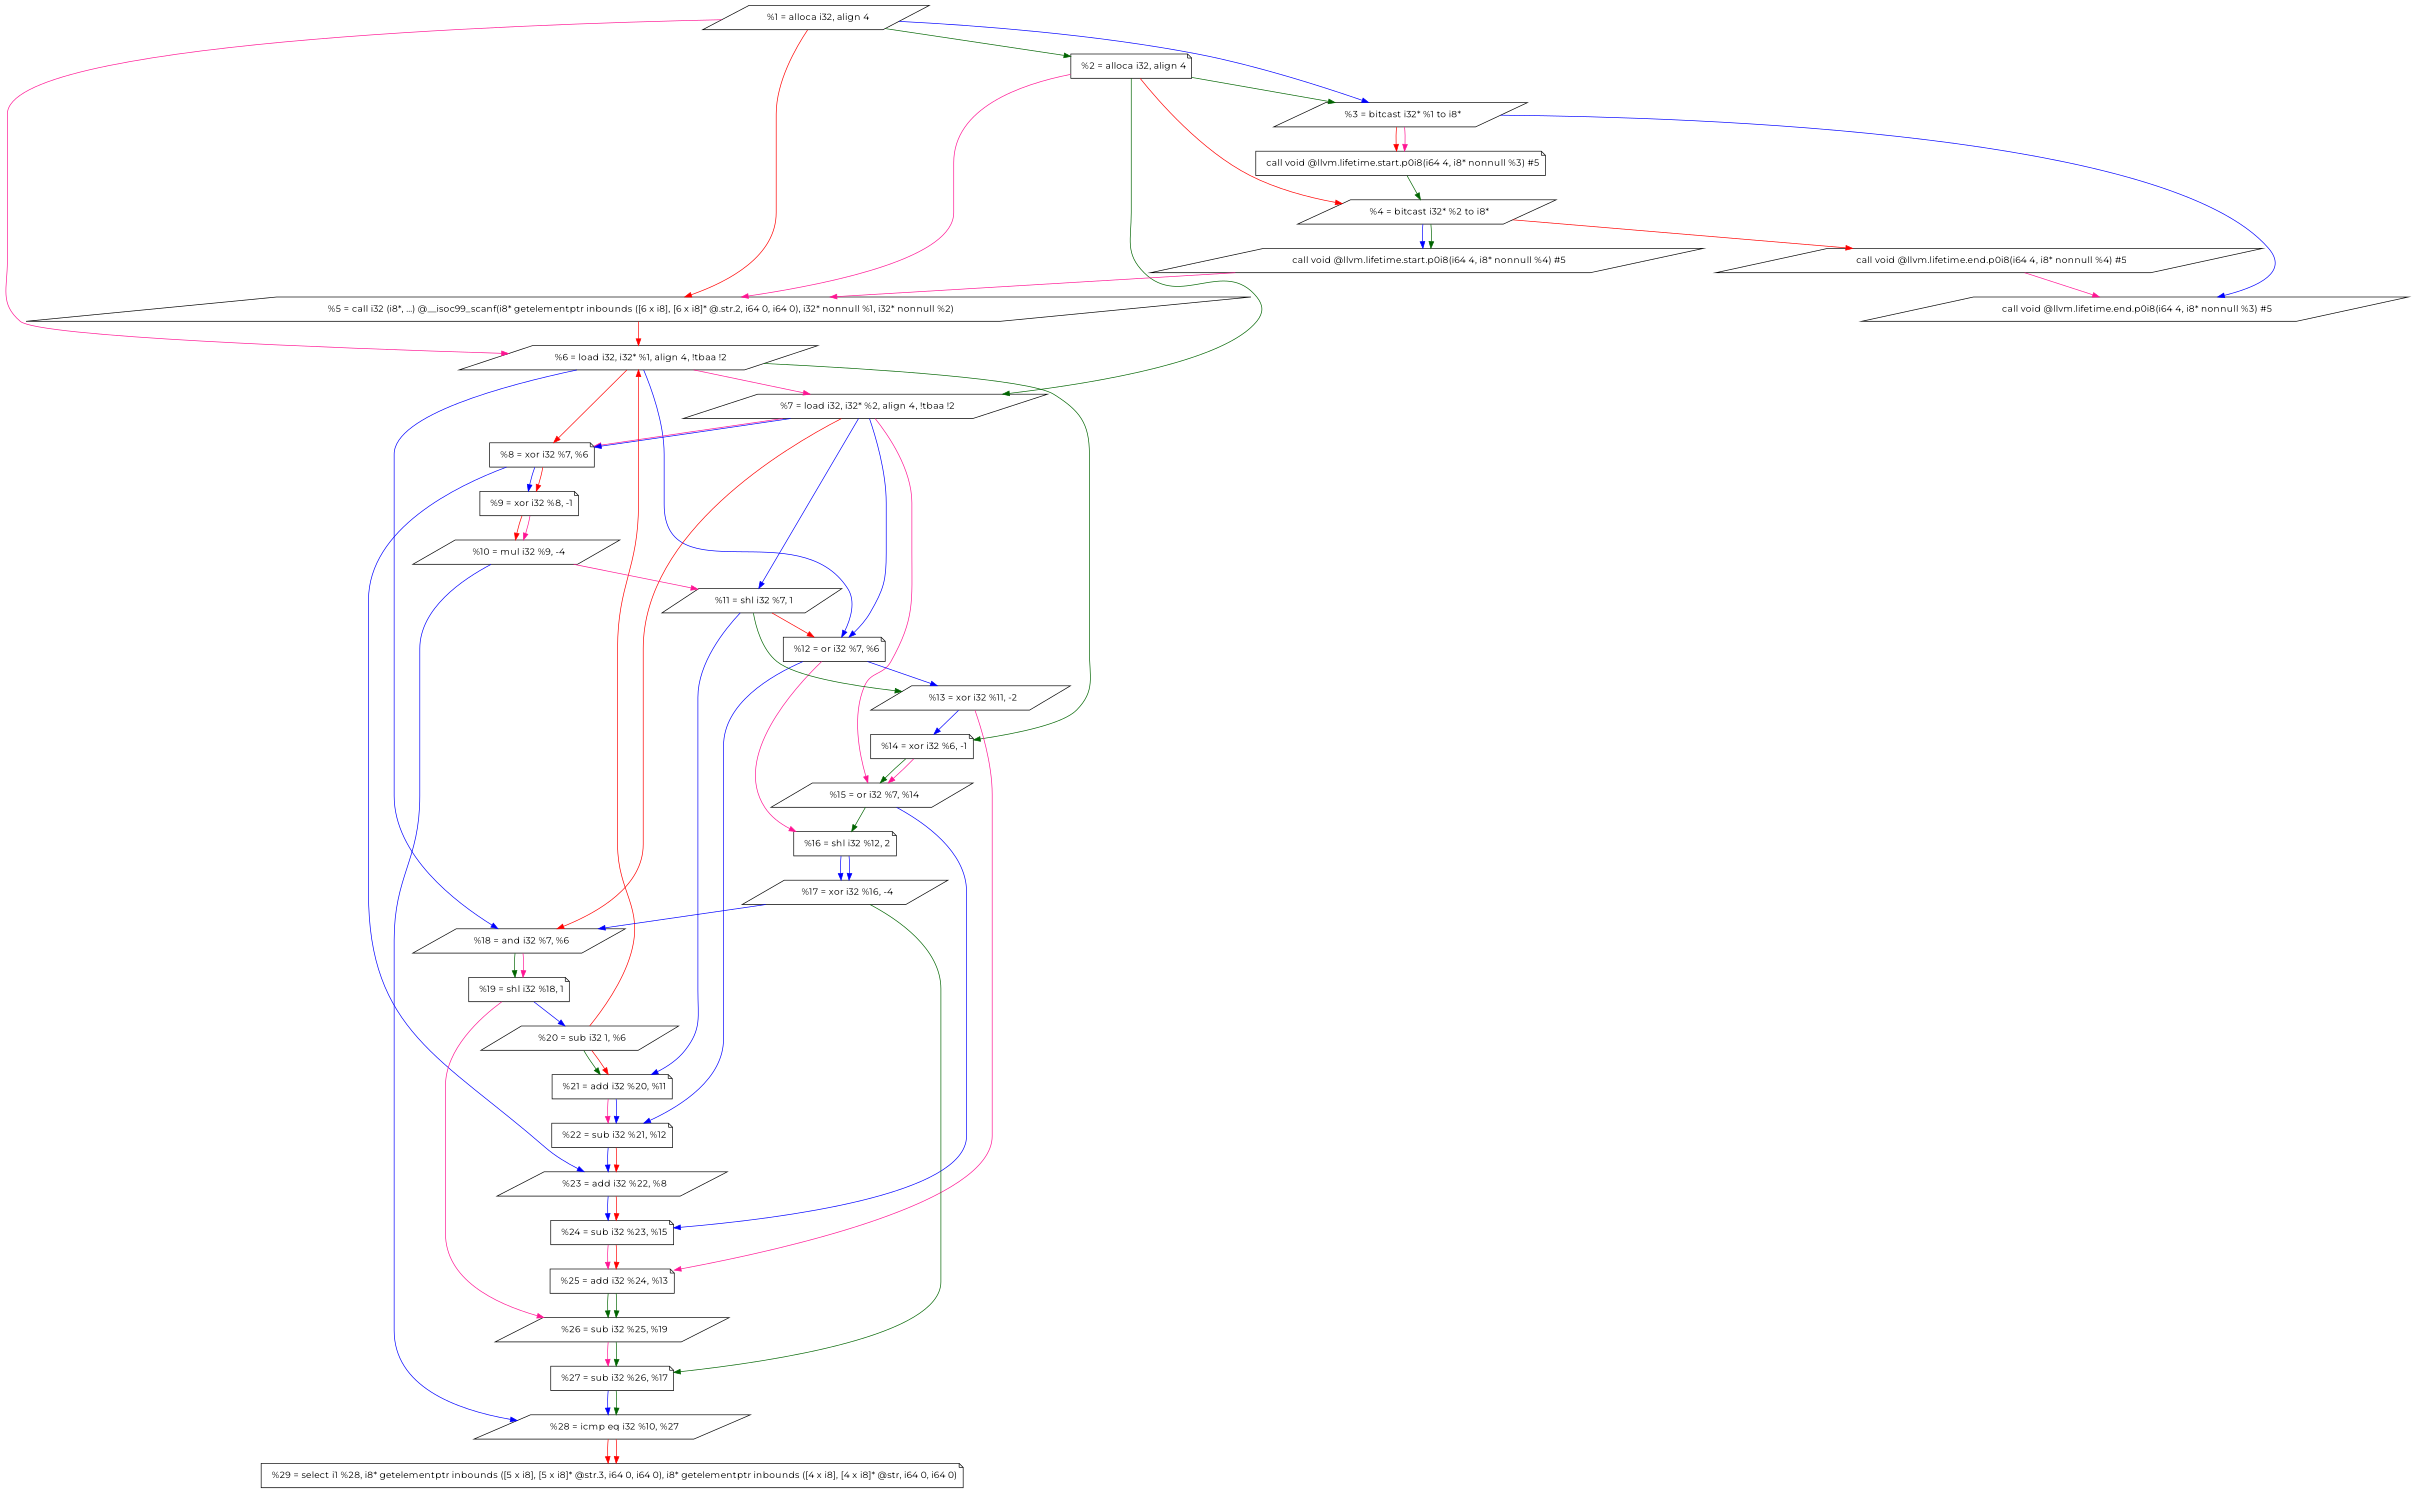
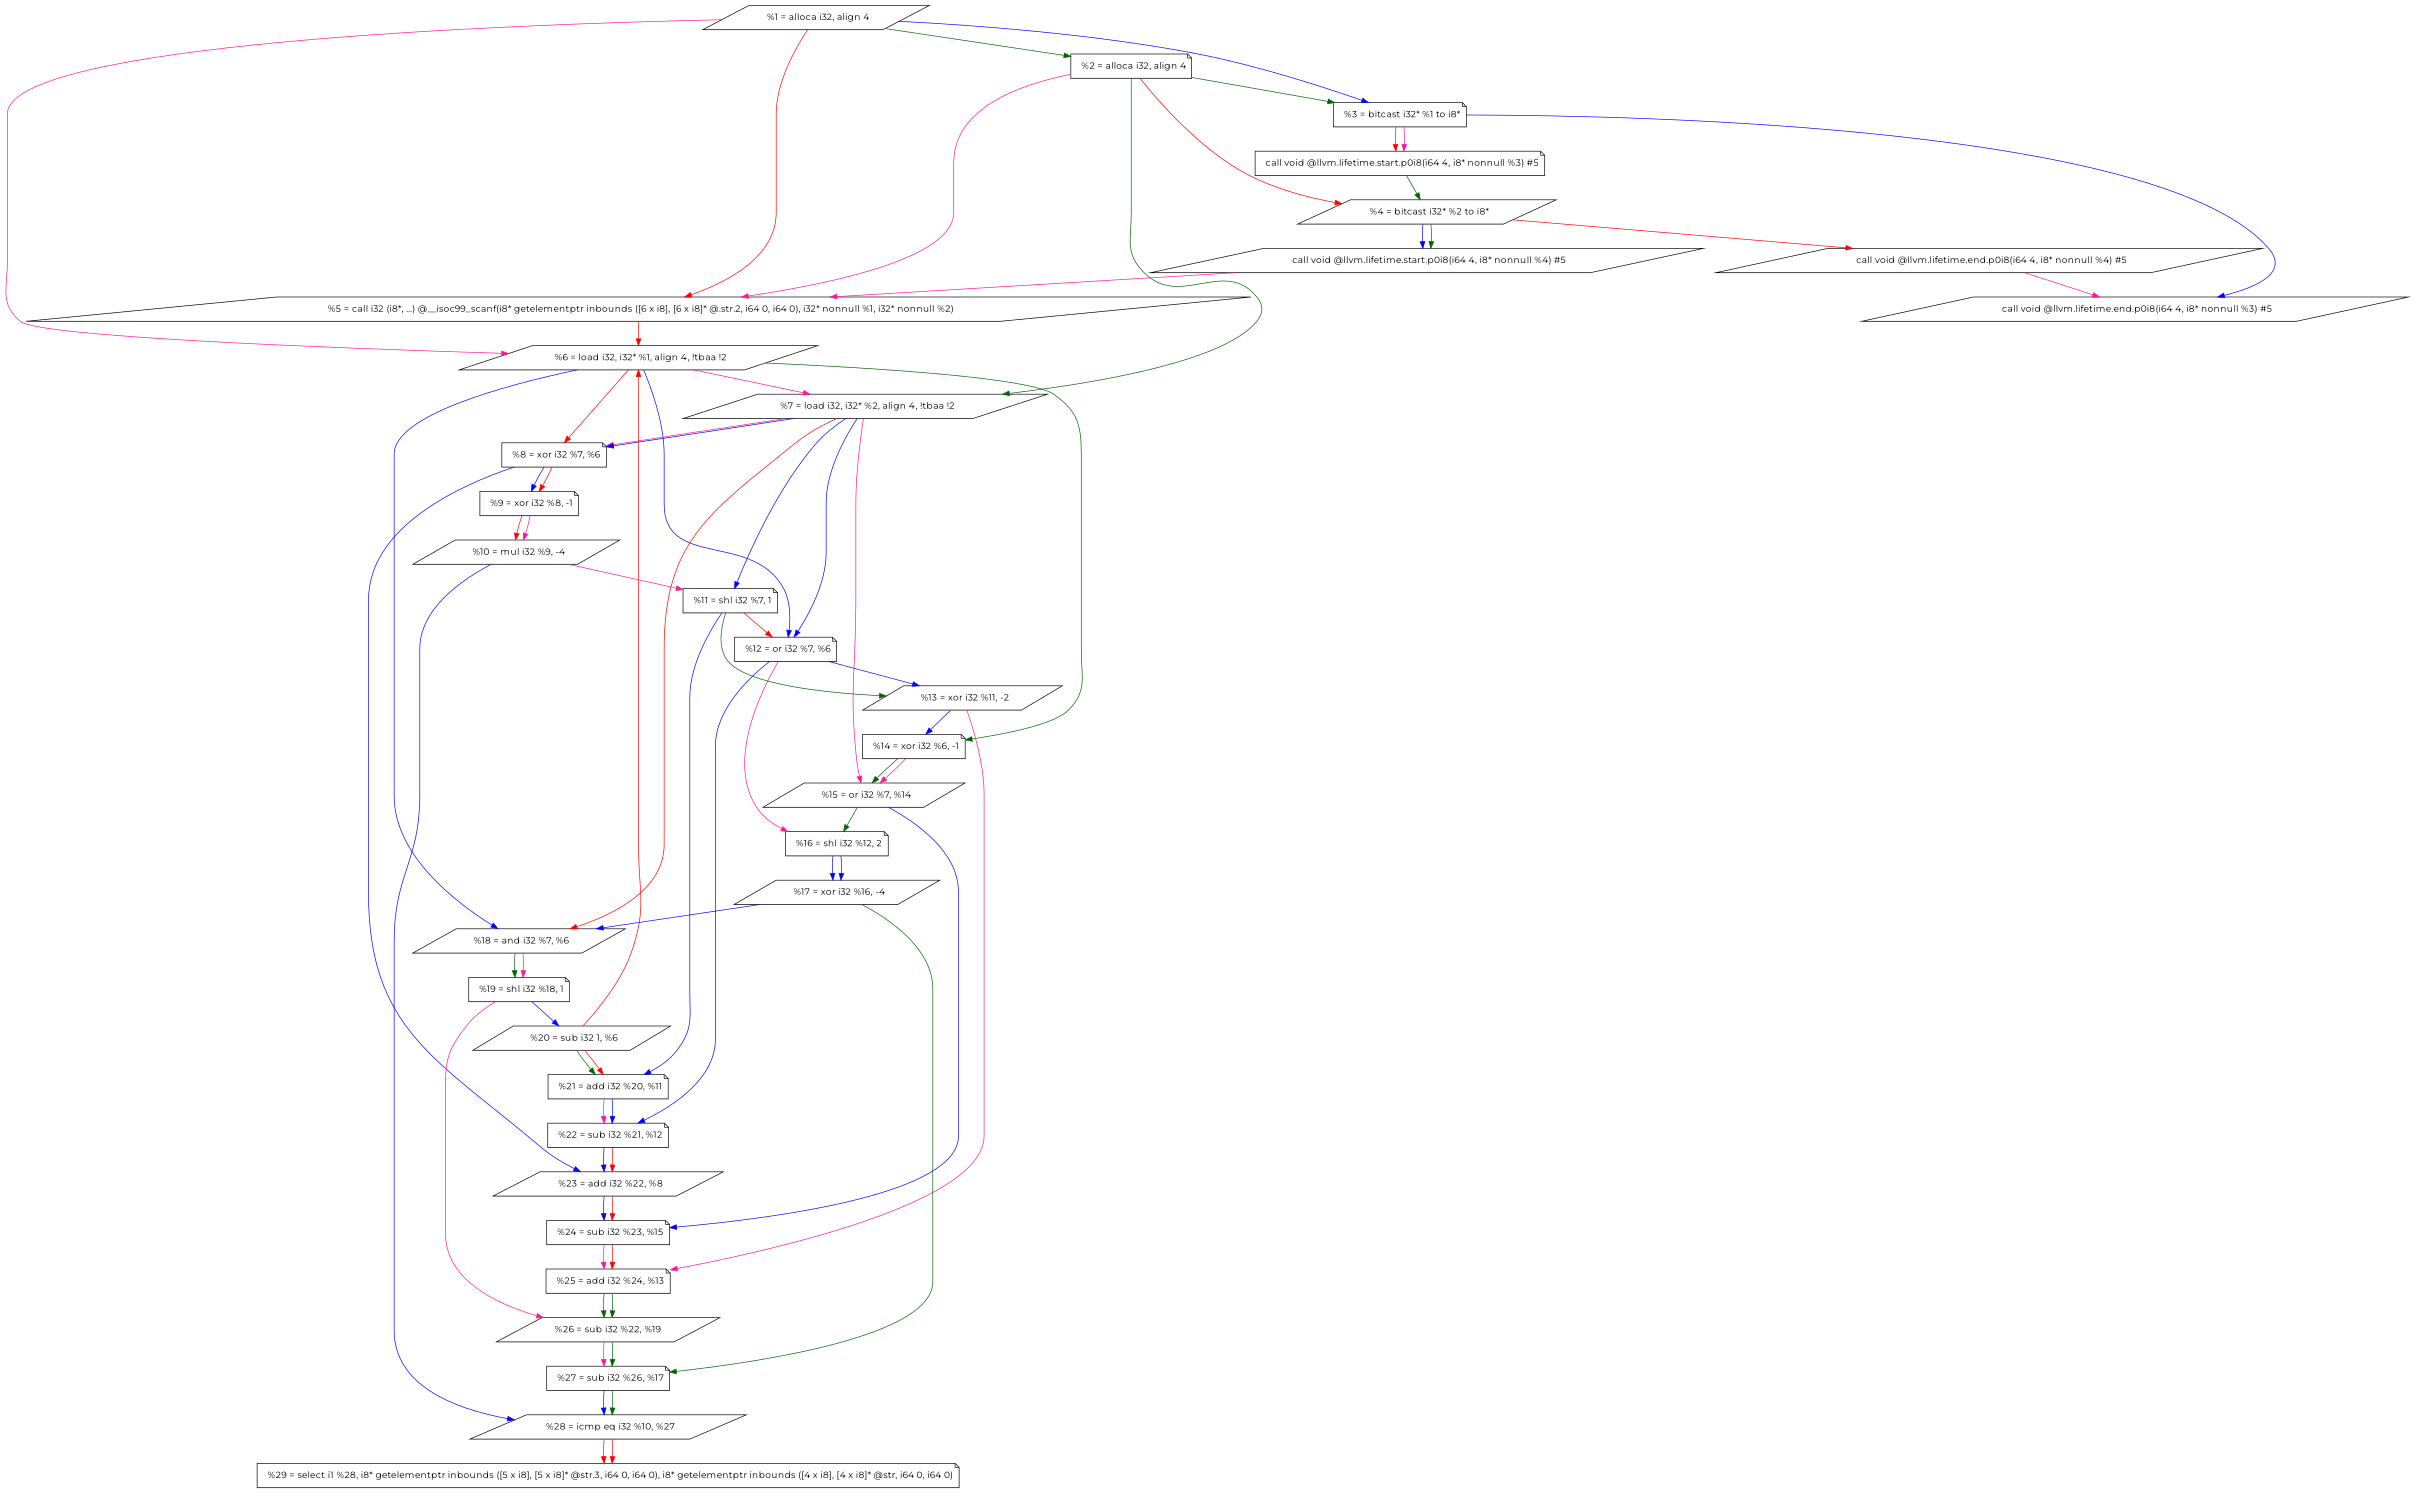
node "%3 = bitcast i32* %1 to i8*": shape parallelogram -> note
node "%11 = shl i32 %7, 1": shape parallelogram -> note
node "%26 = sub i32 %25, %19": label "%26 = sub i32 %25, %19" -> "%26 = sub i32 %22, %19"
